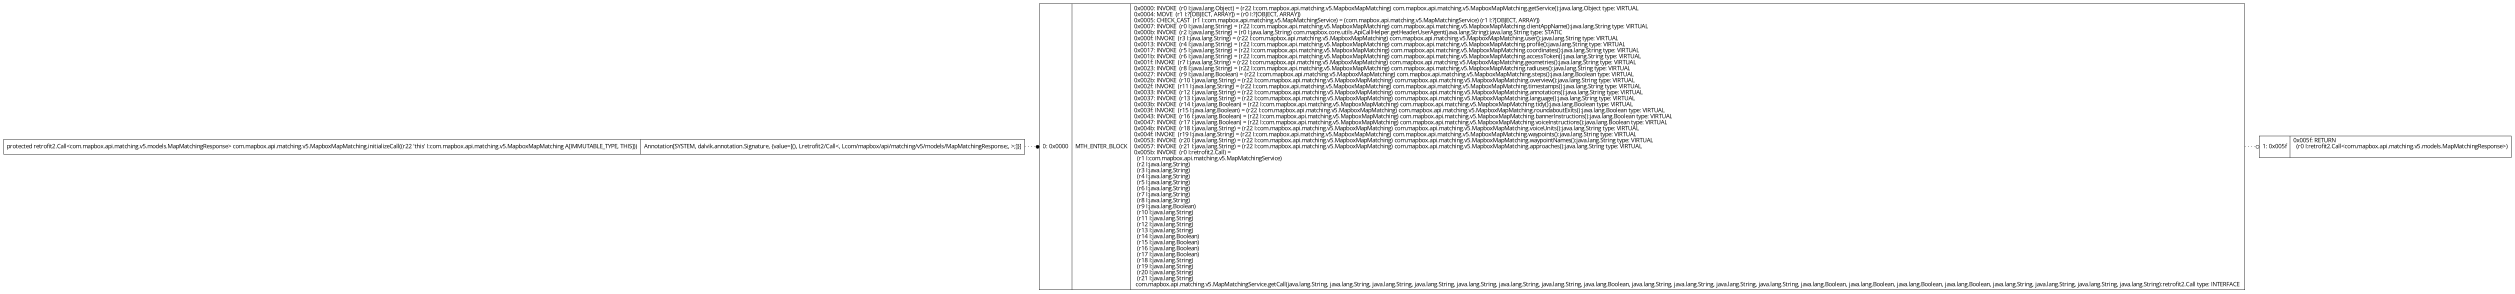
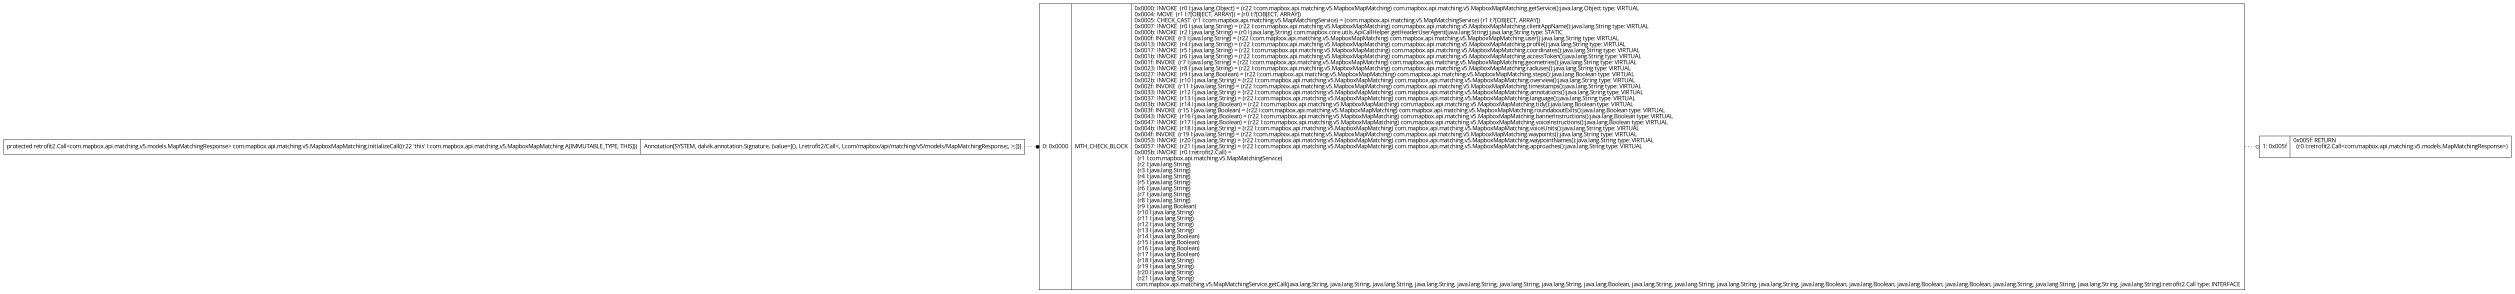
node "0: 0x0000": text "MTH_ENTER_BLOCK" -> "MTH_CHECK_BLOCK"
